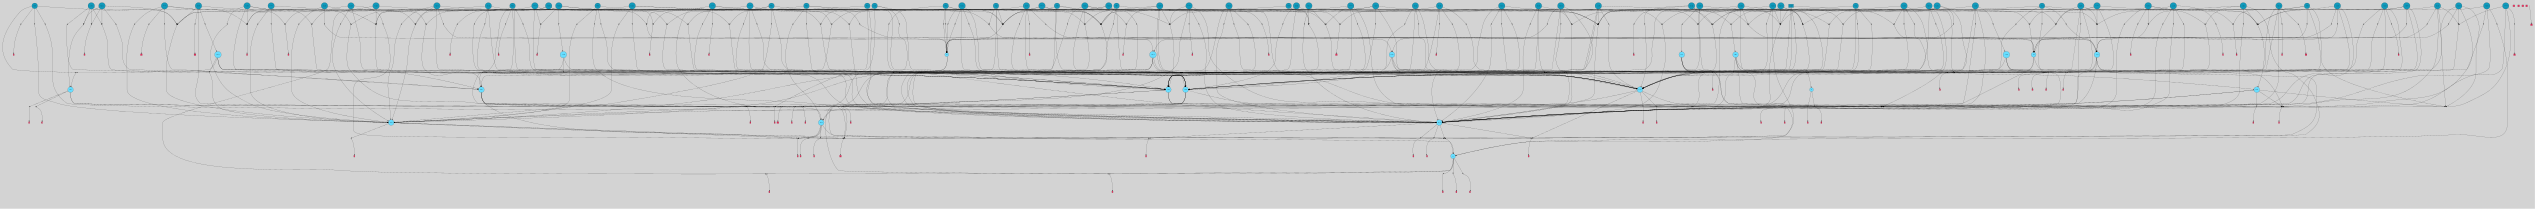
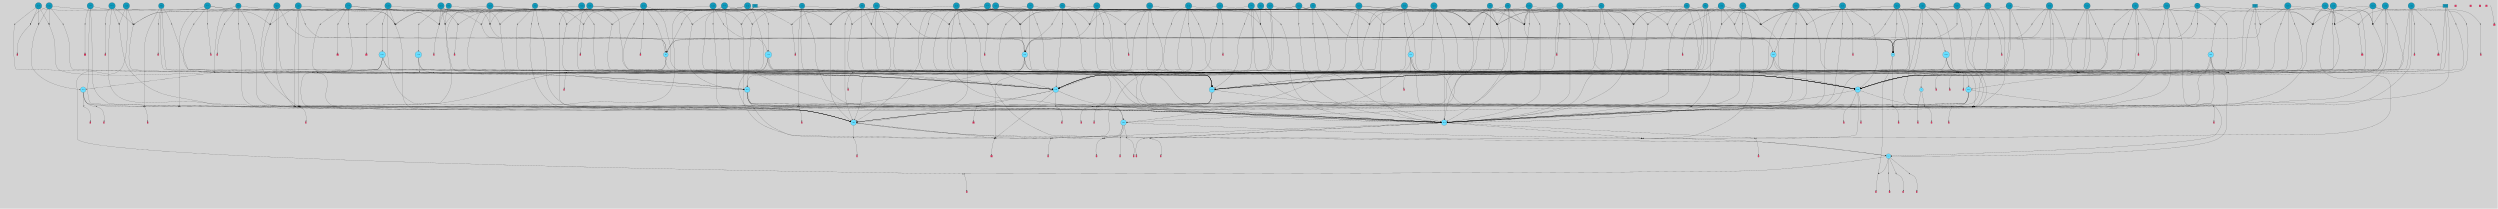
node "T1112": removed
node "T1102": shape circle -> box
node "T993": shape circle -> box
